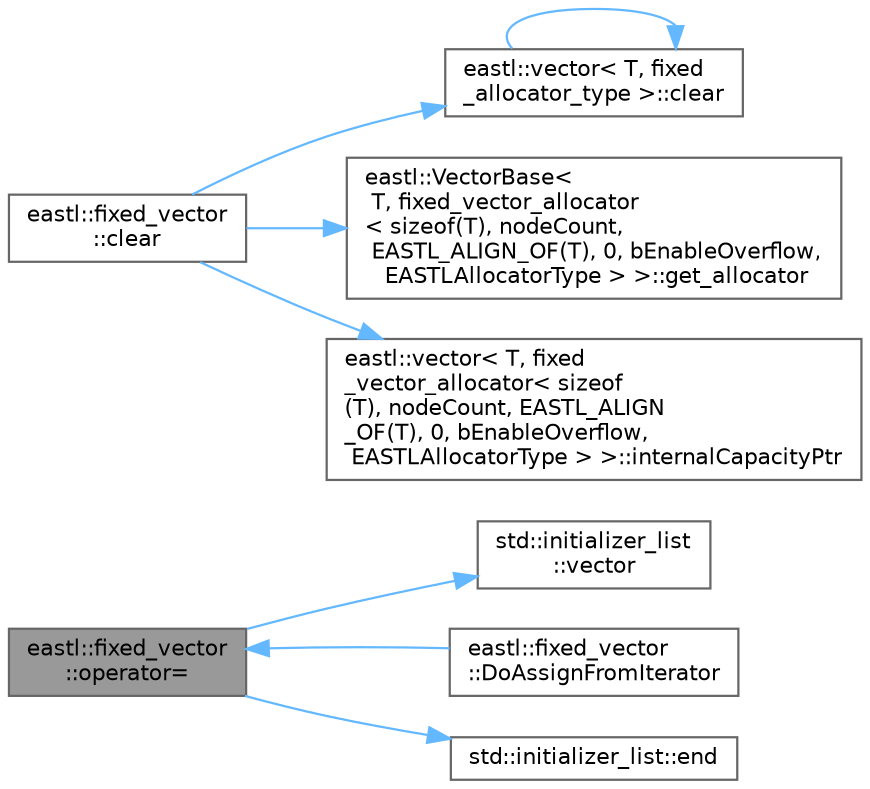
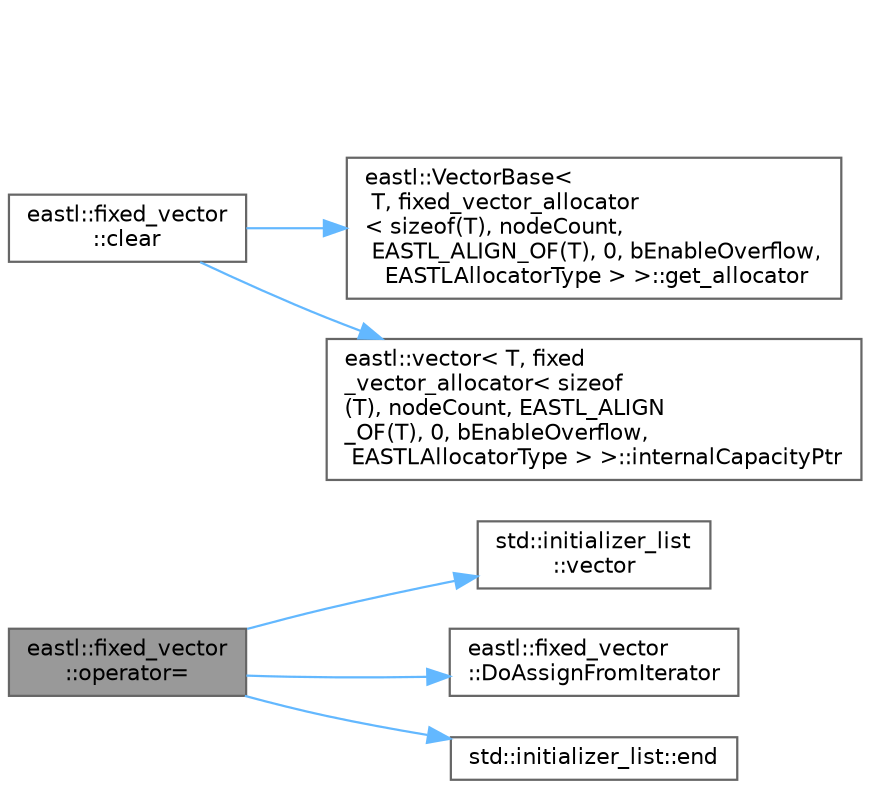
node "eastl::vector< T, fixed _allocator_type >::clear": removed
edge "eastl::fixed_vector ::DoAssignFromIterator" -> "eastl::fixed_vector ::operator=": reversed
